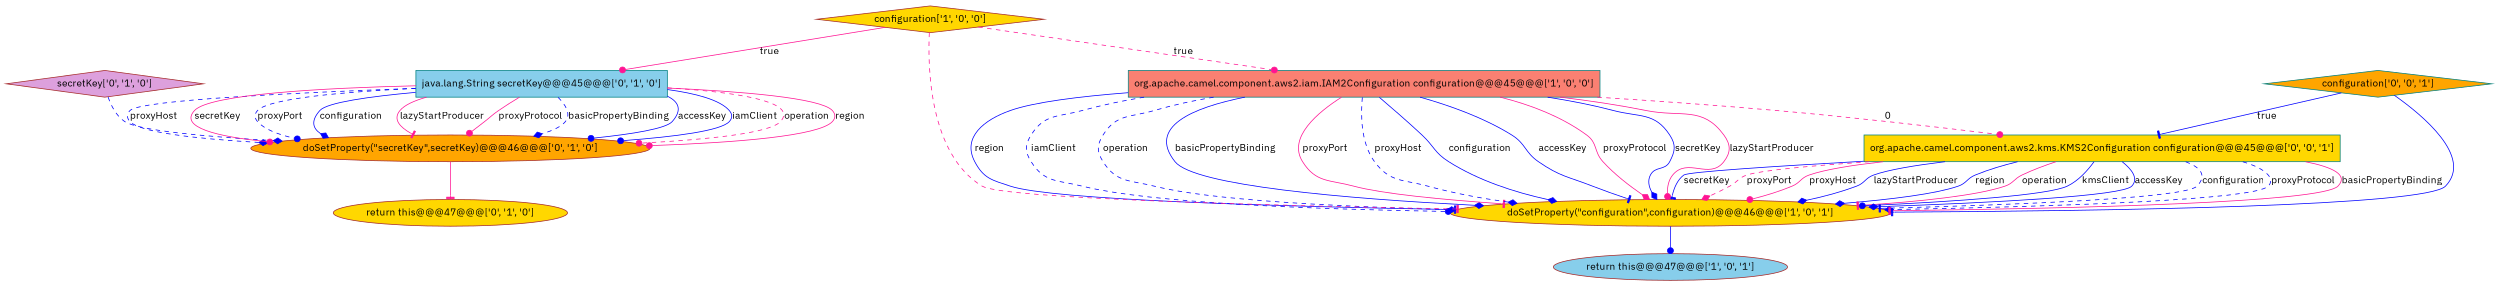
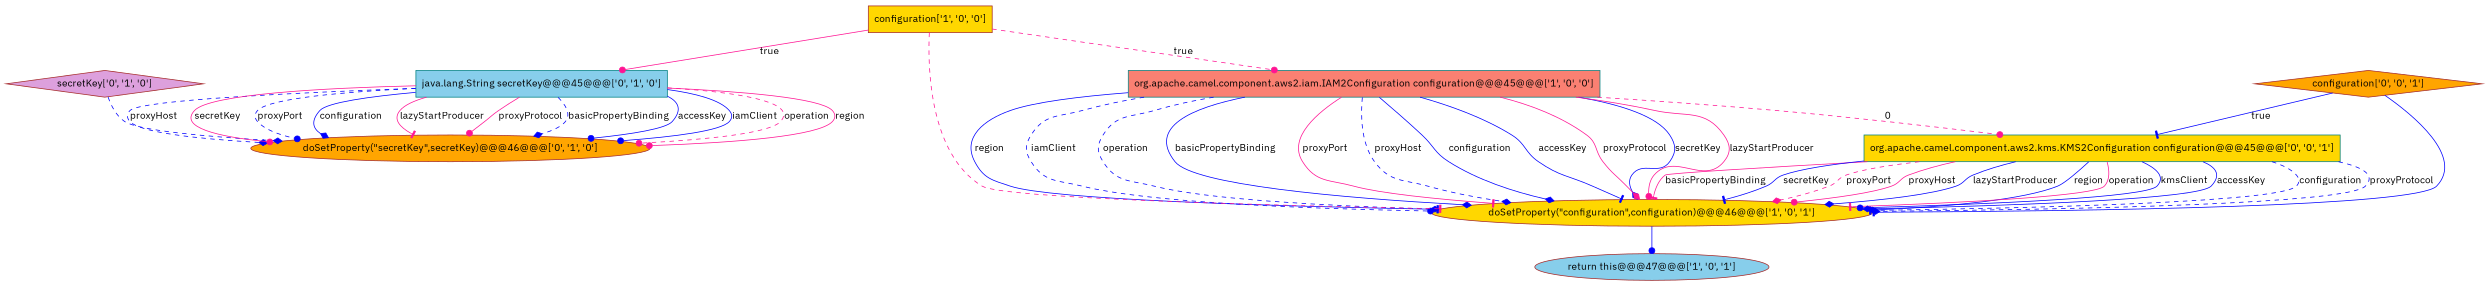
node "configuration['1', '0', '0']": shape diamond -> box
node "configuration['0', '0', '1']": color teal -> brown
node "return this@@@47@@@['0', '1', '0']": removed
